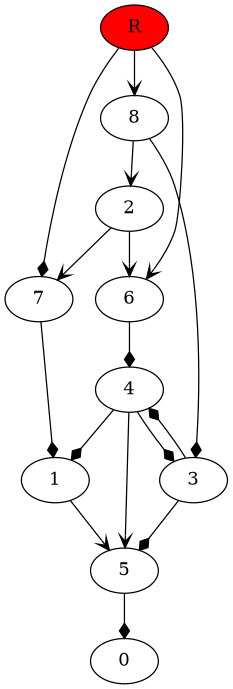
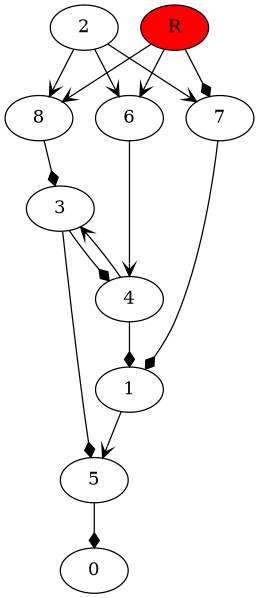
edge "8" -> "2": reversed
edge "6" -> "4": arrowhead diamond -> vee
edge "4" -> "3": arrowhead diamond -> vee
edge "4" -> "5": removed
